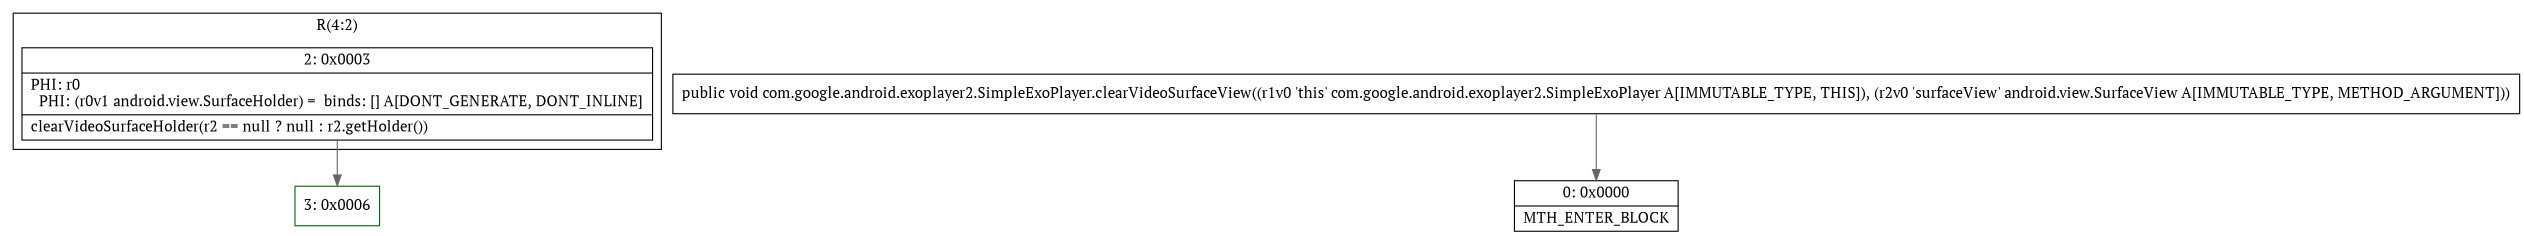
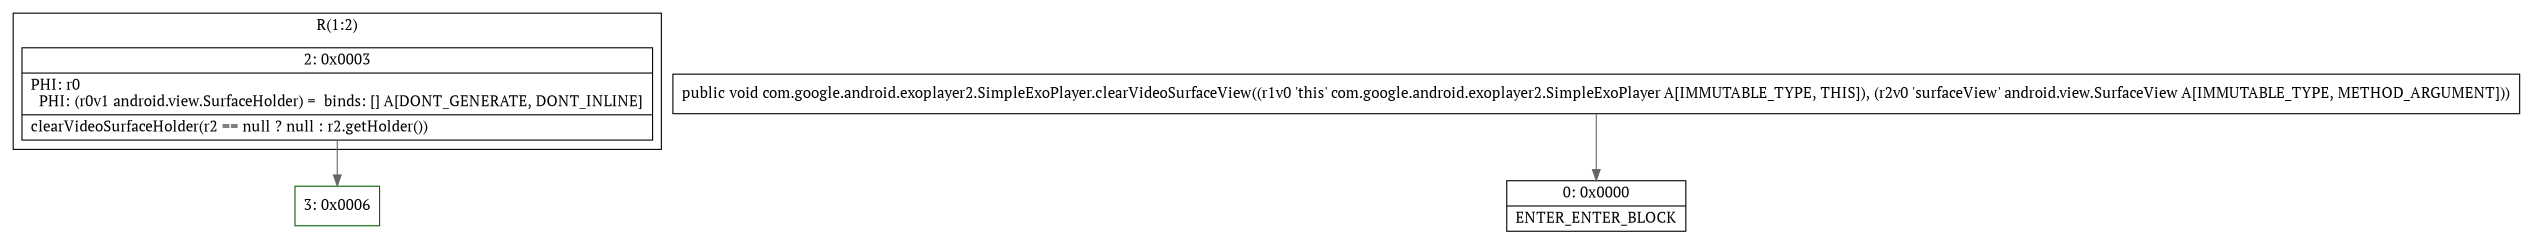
cluster "R(4:2)": label "R(4:2)" -> "R(1:2)"
node "0: 0x0000": text "MTH_ENTER_BLOCK" -> "ENTER_ENTER_BLOCK"
